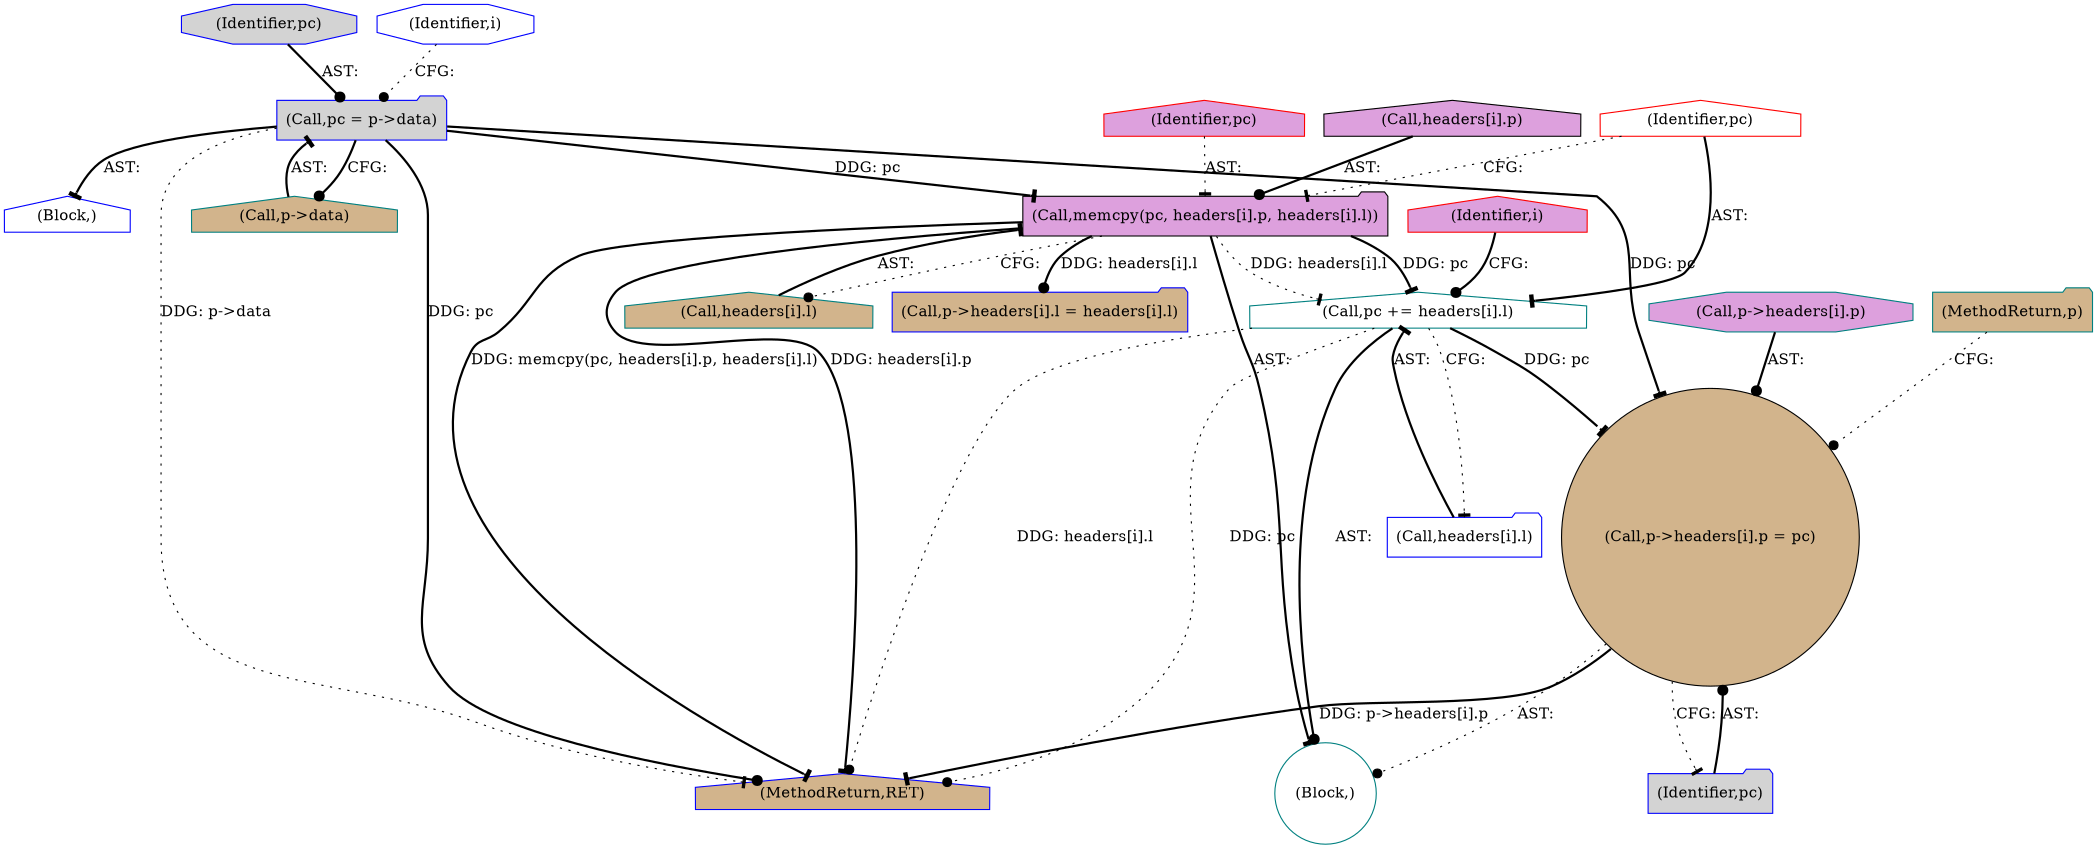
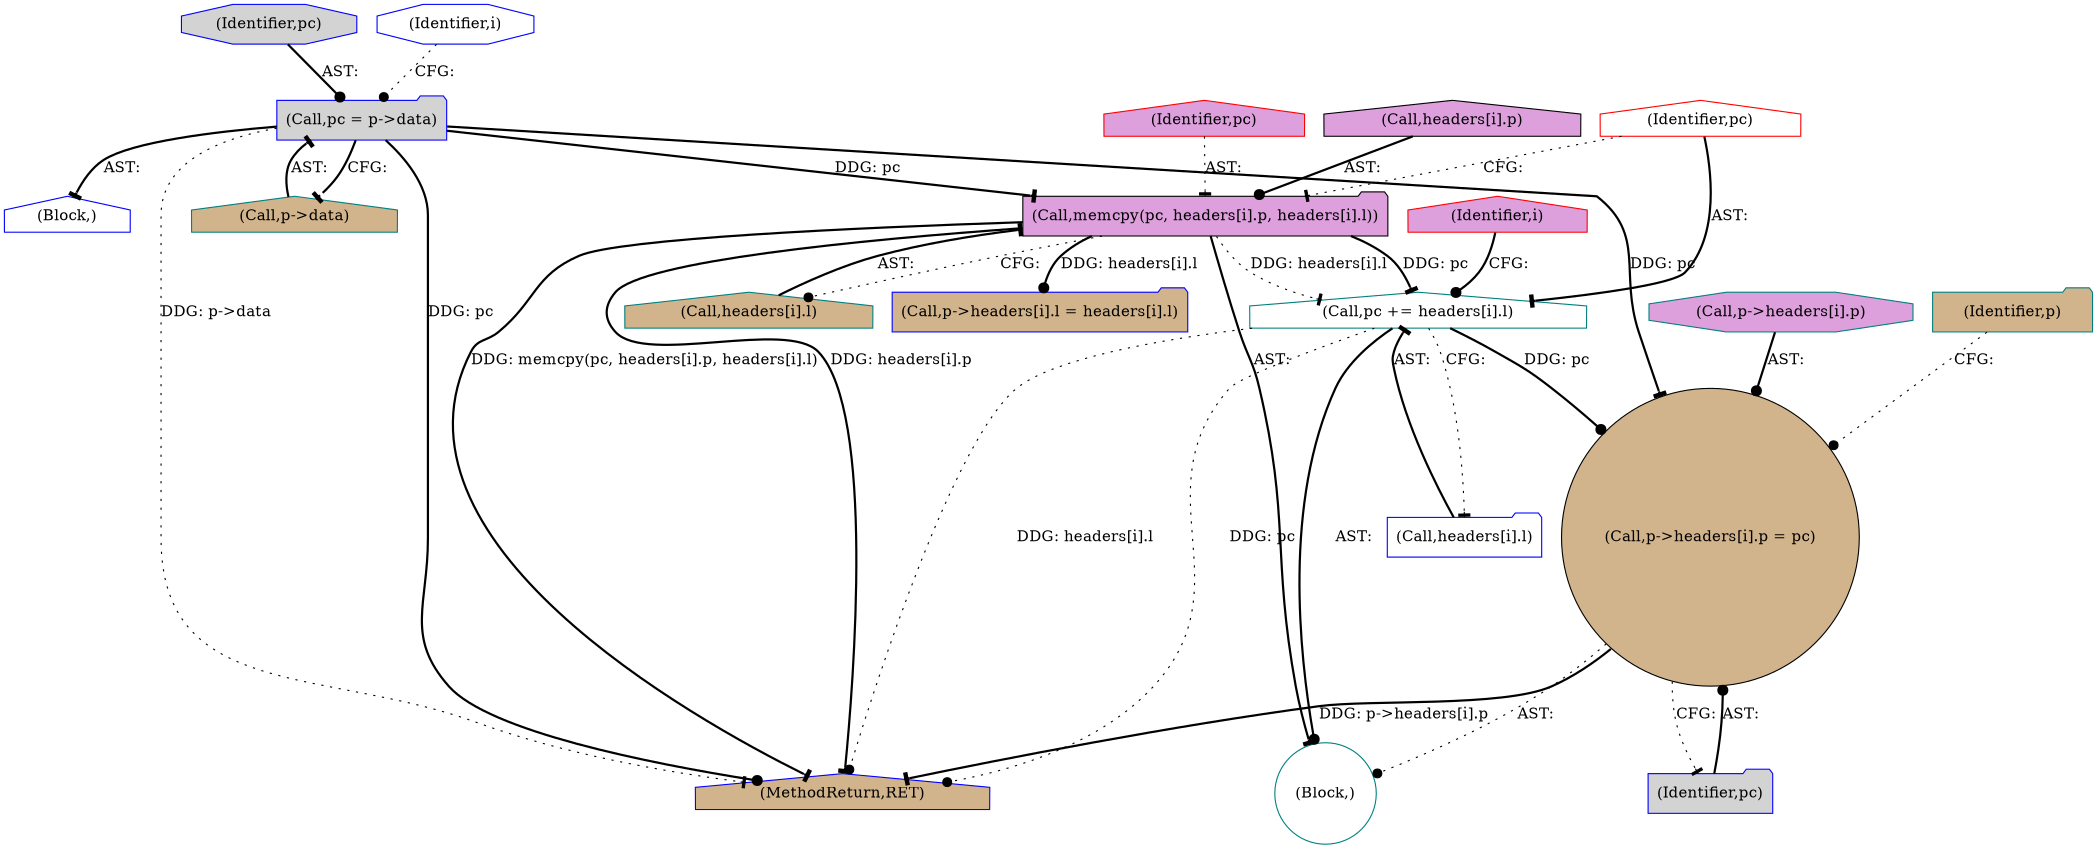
edge "(Call,pc = p->data)" -> "(Call,p->data)": arrowhead dot -> tee
node "(MethodReturn,p)": label "(MethodReturn,p)" -> "(Identifier,p)"
edge "(Call,pc += headers[i].l)" -> "(Call,p->headers[i].p = pc)": arrowhead tee -> dot
